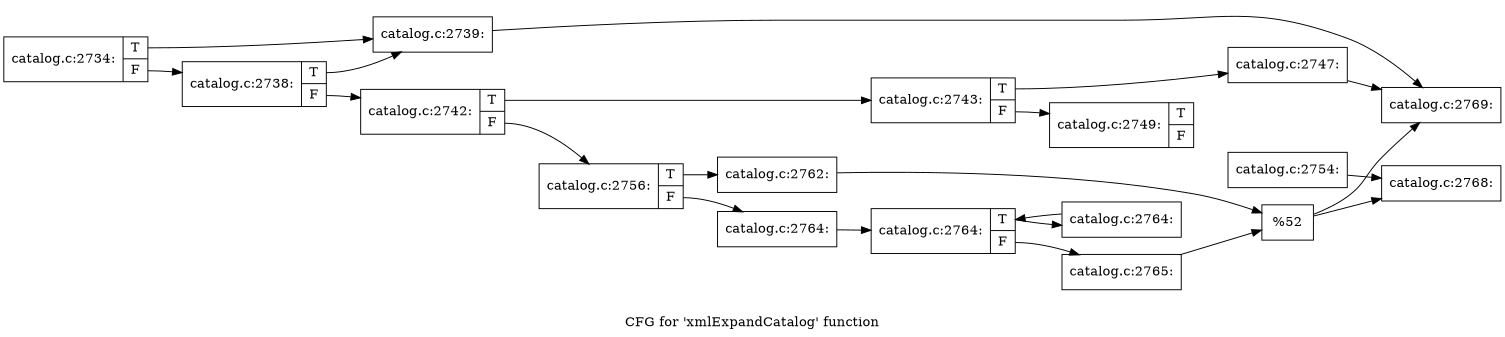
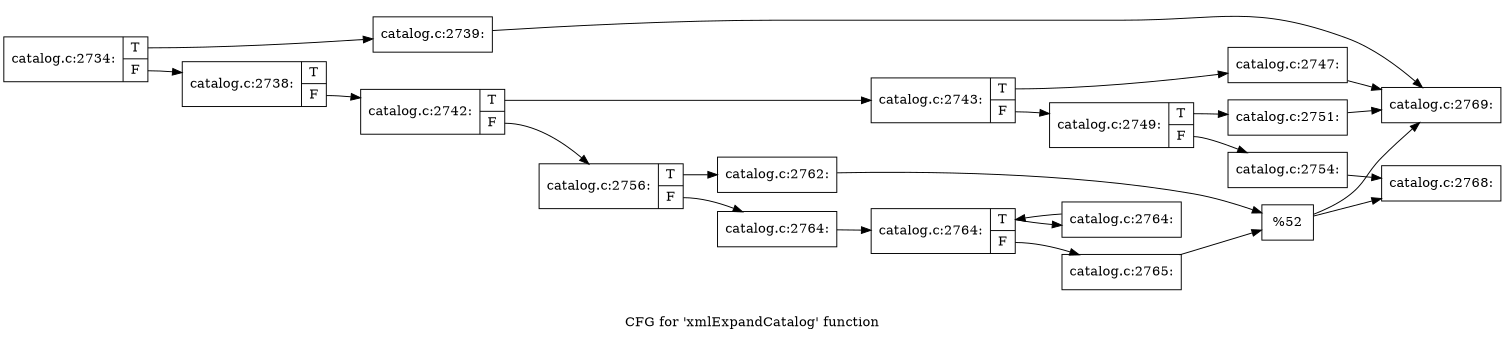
edge "catalog.c:2738:" -> "catalog.c:2739:": removed
node "catalog.c:2751:": added
edge "catalog.c:2749:" -> "catalog.c:2754:": added
